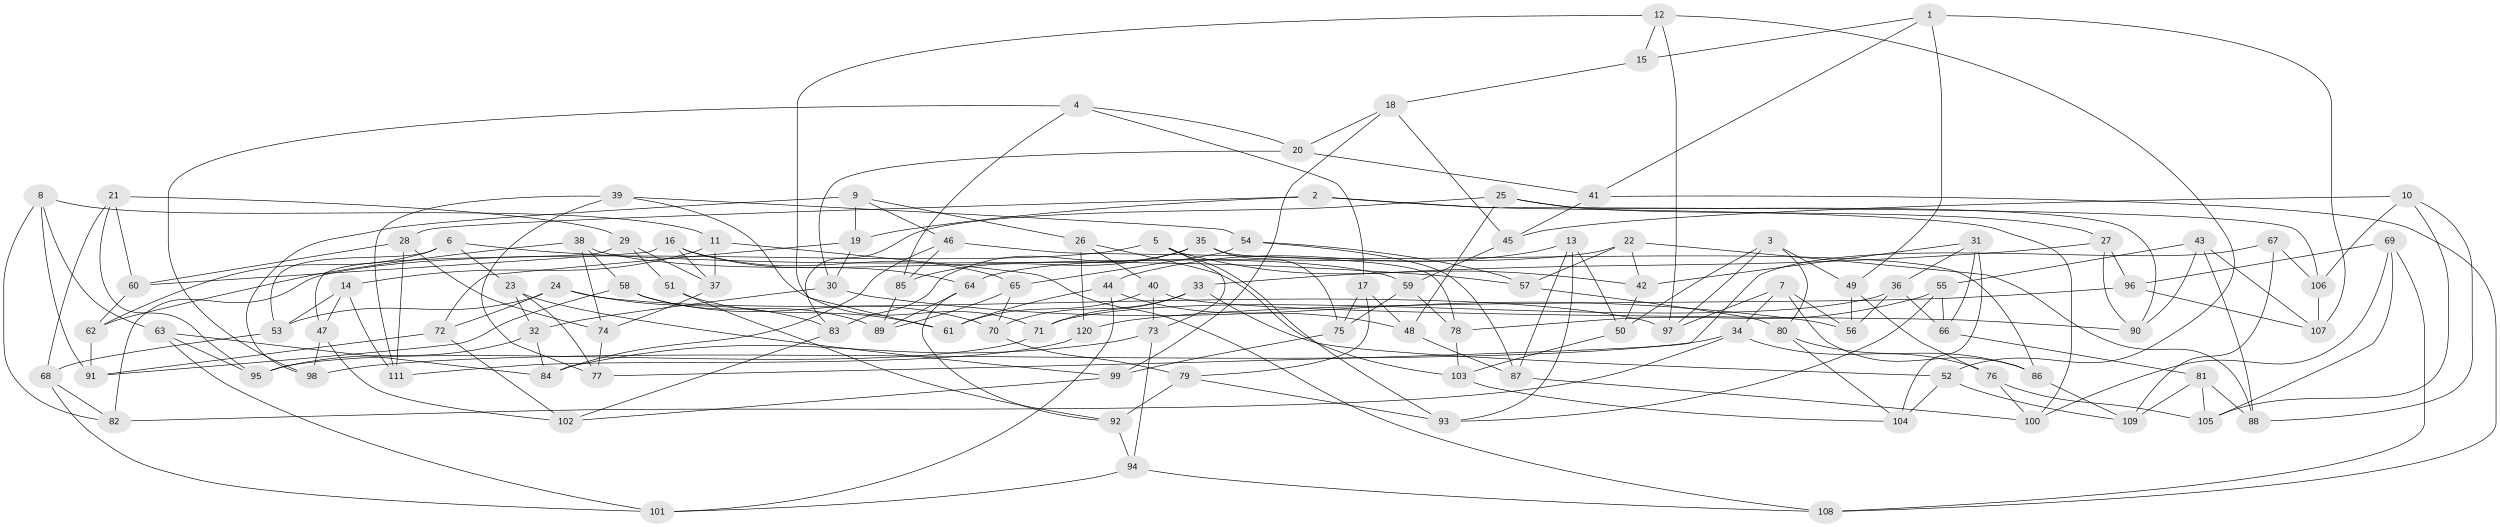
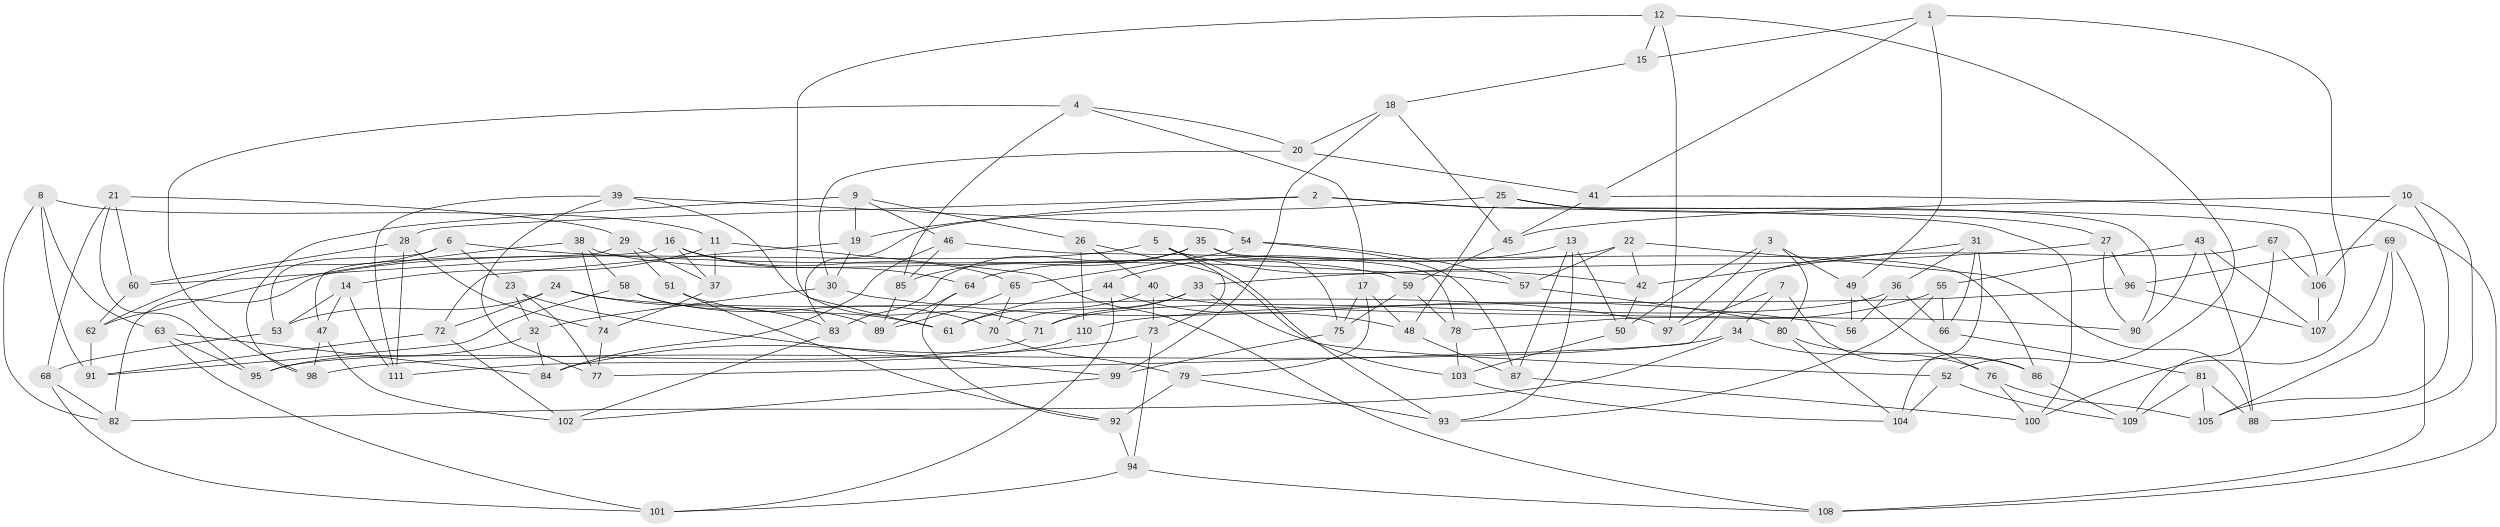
edge "7" -- "56": removed
node "120": label "120" -> "110"
